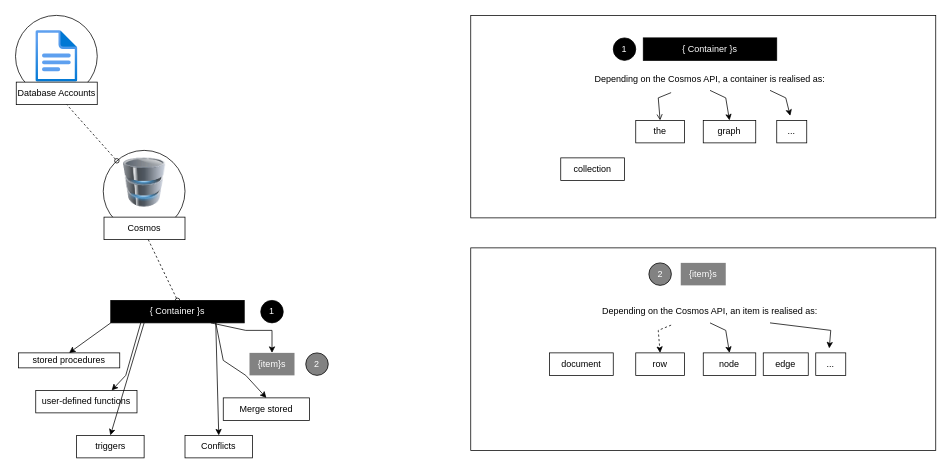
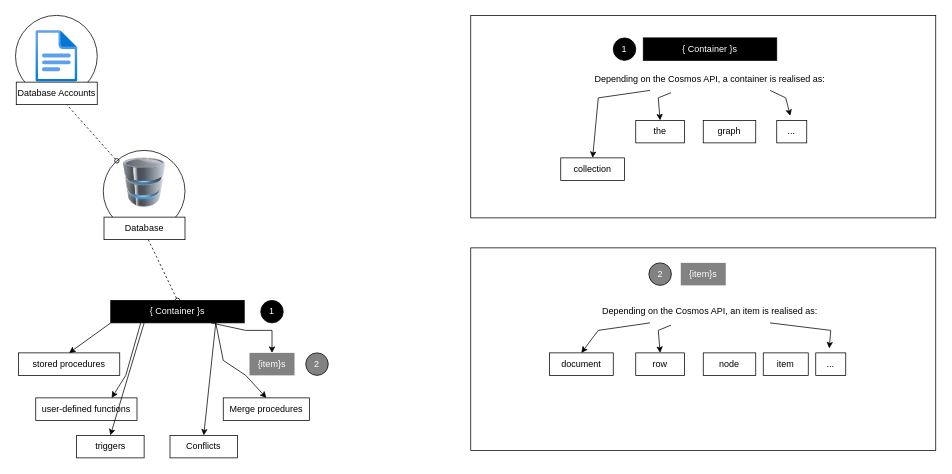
edge "Depending on the Cosmos API, a container is realised as:" -> "graph": removed
edge "Depending on the Cosmos API, a container is realised as:" -> "collection": added
edge "Depending on the Cosmos API, a container is realised as:" -> "the": arrowhead open -> classic
node "Cosmos": label "Cosmos" -> "Database"
edge "Depending on the Cosmos API, an item is realised as:" -> "document": added
edge "Depending on the Cosmos API, an item is realised as:" -> "node": removed
edge "Depending on the Cosmos API, an item is realised as:" -> "row": style dashed -> solid
node "stored procedures": size 101x15 -> 101x23
node "edge": label "edge" -> "item"
node "user-defined functions": moved (86, 402) -> (86, 409)
node "Merge stored": label "Merge stored" -> "Merge procedures"
node "Conflicts": moved (219, 447) -> (204, 447)
